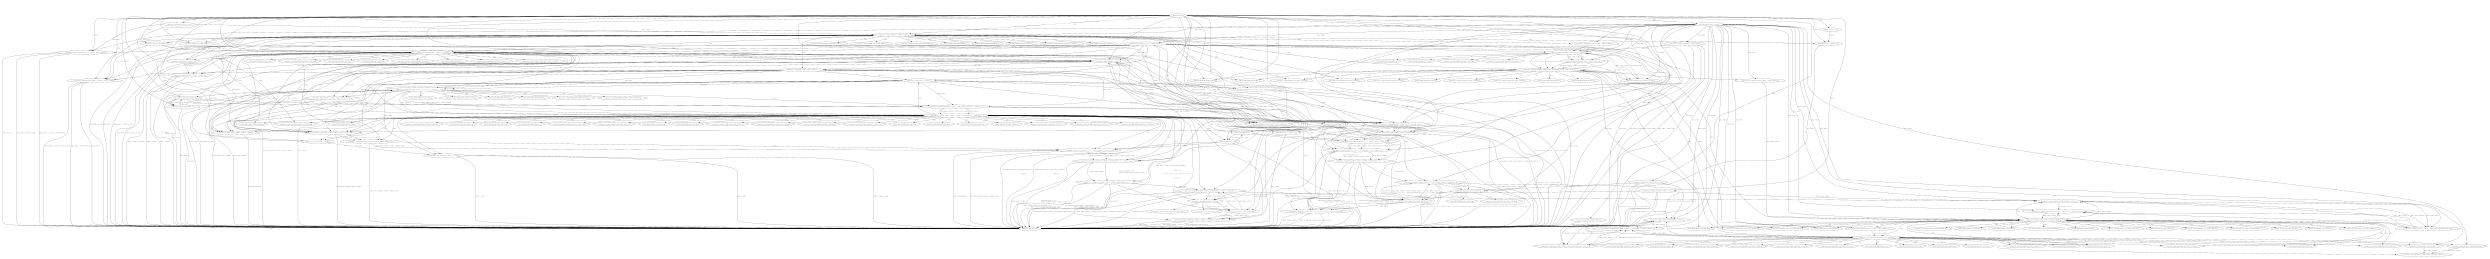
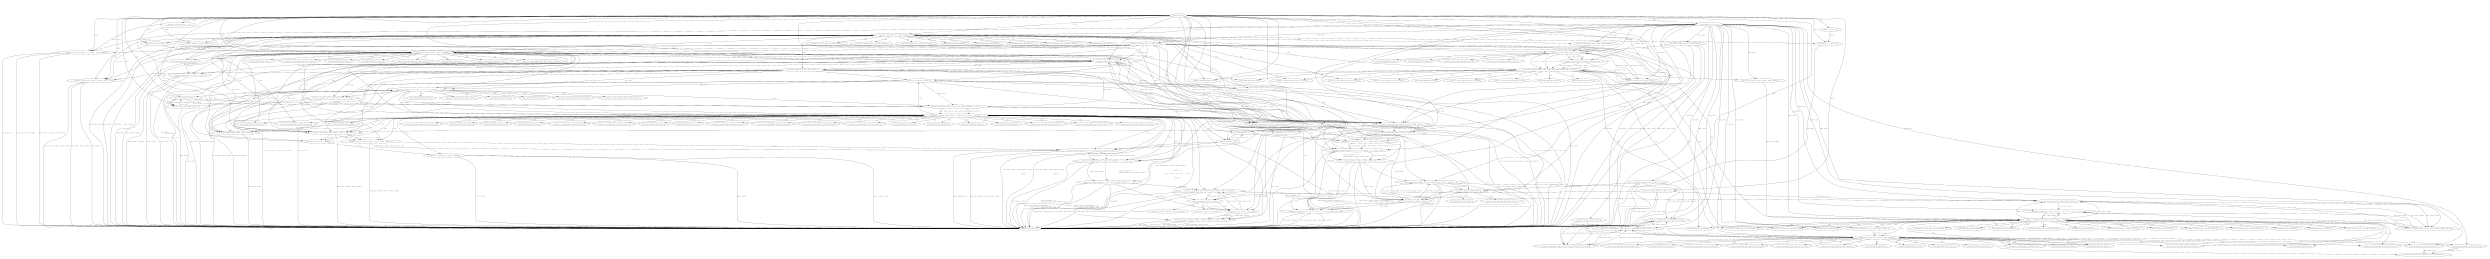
edge "(<operator>.assignment,VAR11 = 0)" -> "(<operator>.lessThan,VAR11 < VAR2->VAR24)": removed, label "DDG: VAR11"
edge "(<operator>.preIncrement,++VAR5)" -> "(<operator>.addition,VAR5->VAR29 + VAR13->VAR26)": now "(FIELD_IDENTIFIER,VAR30,VAR30)" -> "(<operator>.addition,VAR5->VAR29 + VAR13->VAR26)"
edge "(<operator>.preIncrement,++VAR5)" -> "(<operator>.expressionList,++VAR3, ++VAR5)": removed, label "DDG: VAR5"
